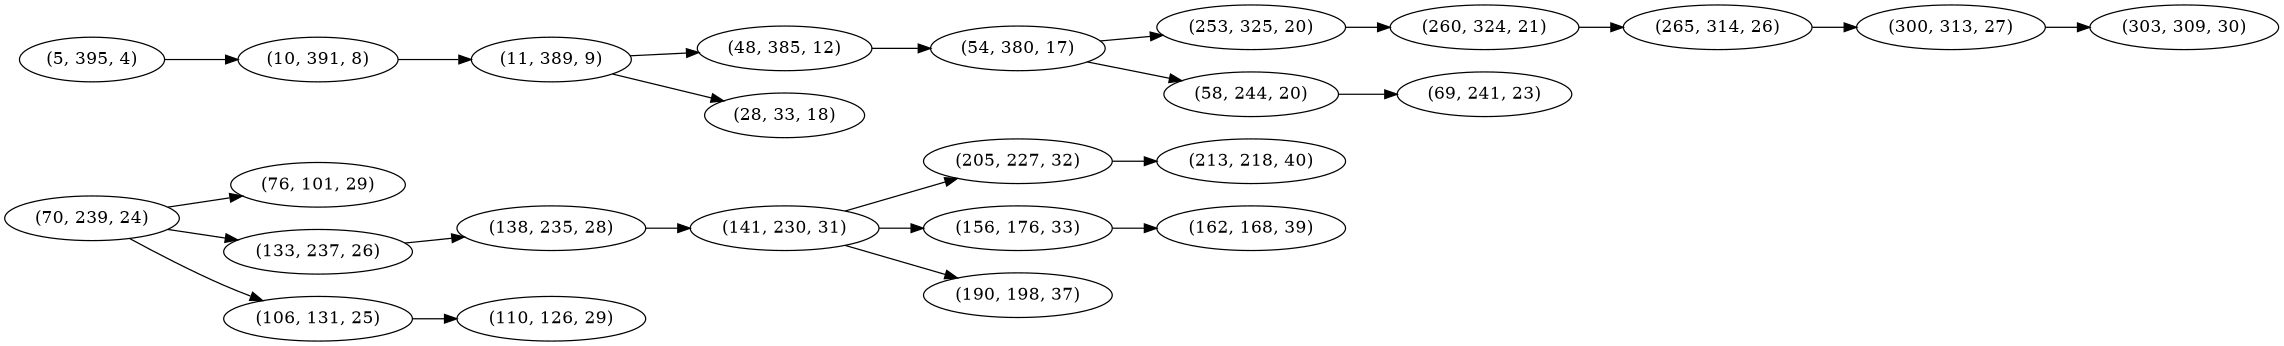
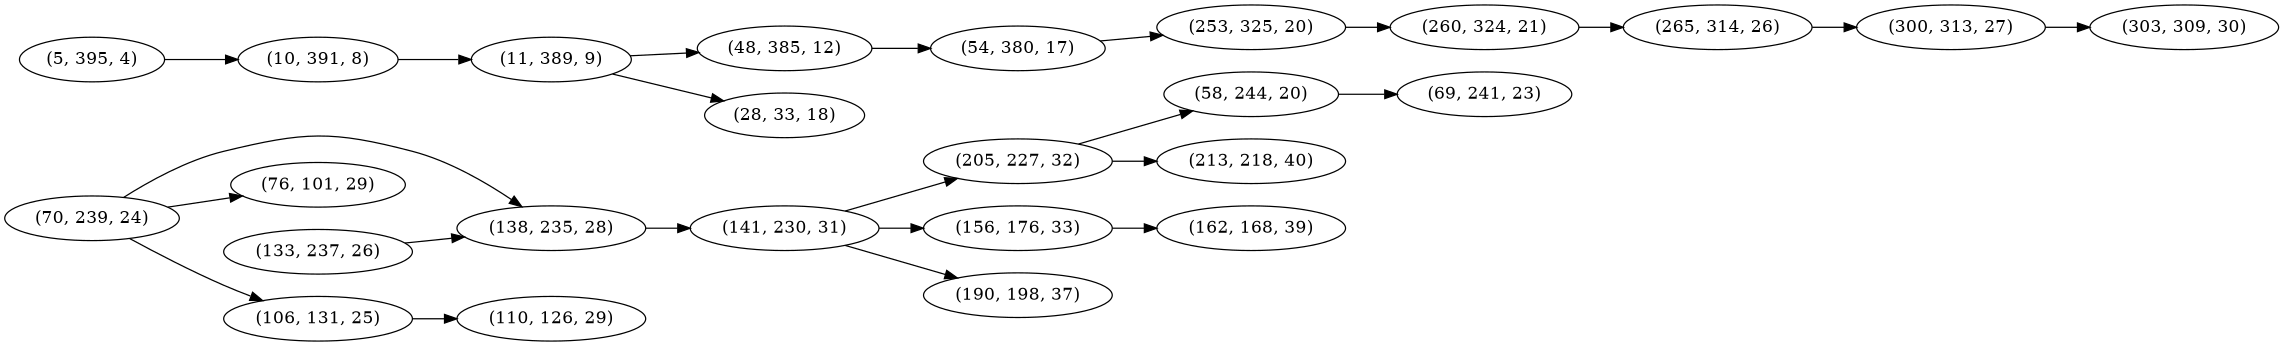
edge "(54, 380, 17)" -> "(58, 244, 20)": now "(205, 227, 32)" -> "(58, 244, 20)"
edge "(70, 239, 24)" -> "(133, 237, 26)": now "(70, 239, 24)" -> "(138, 235, 28)"
